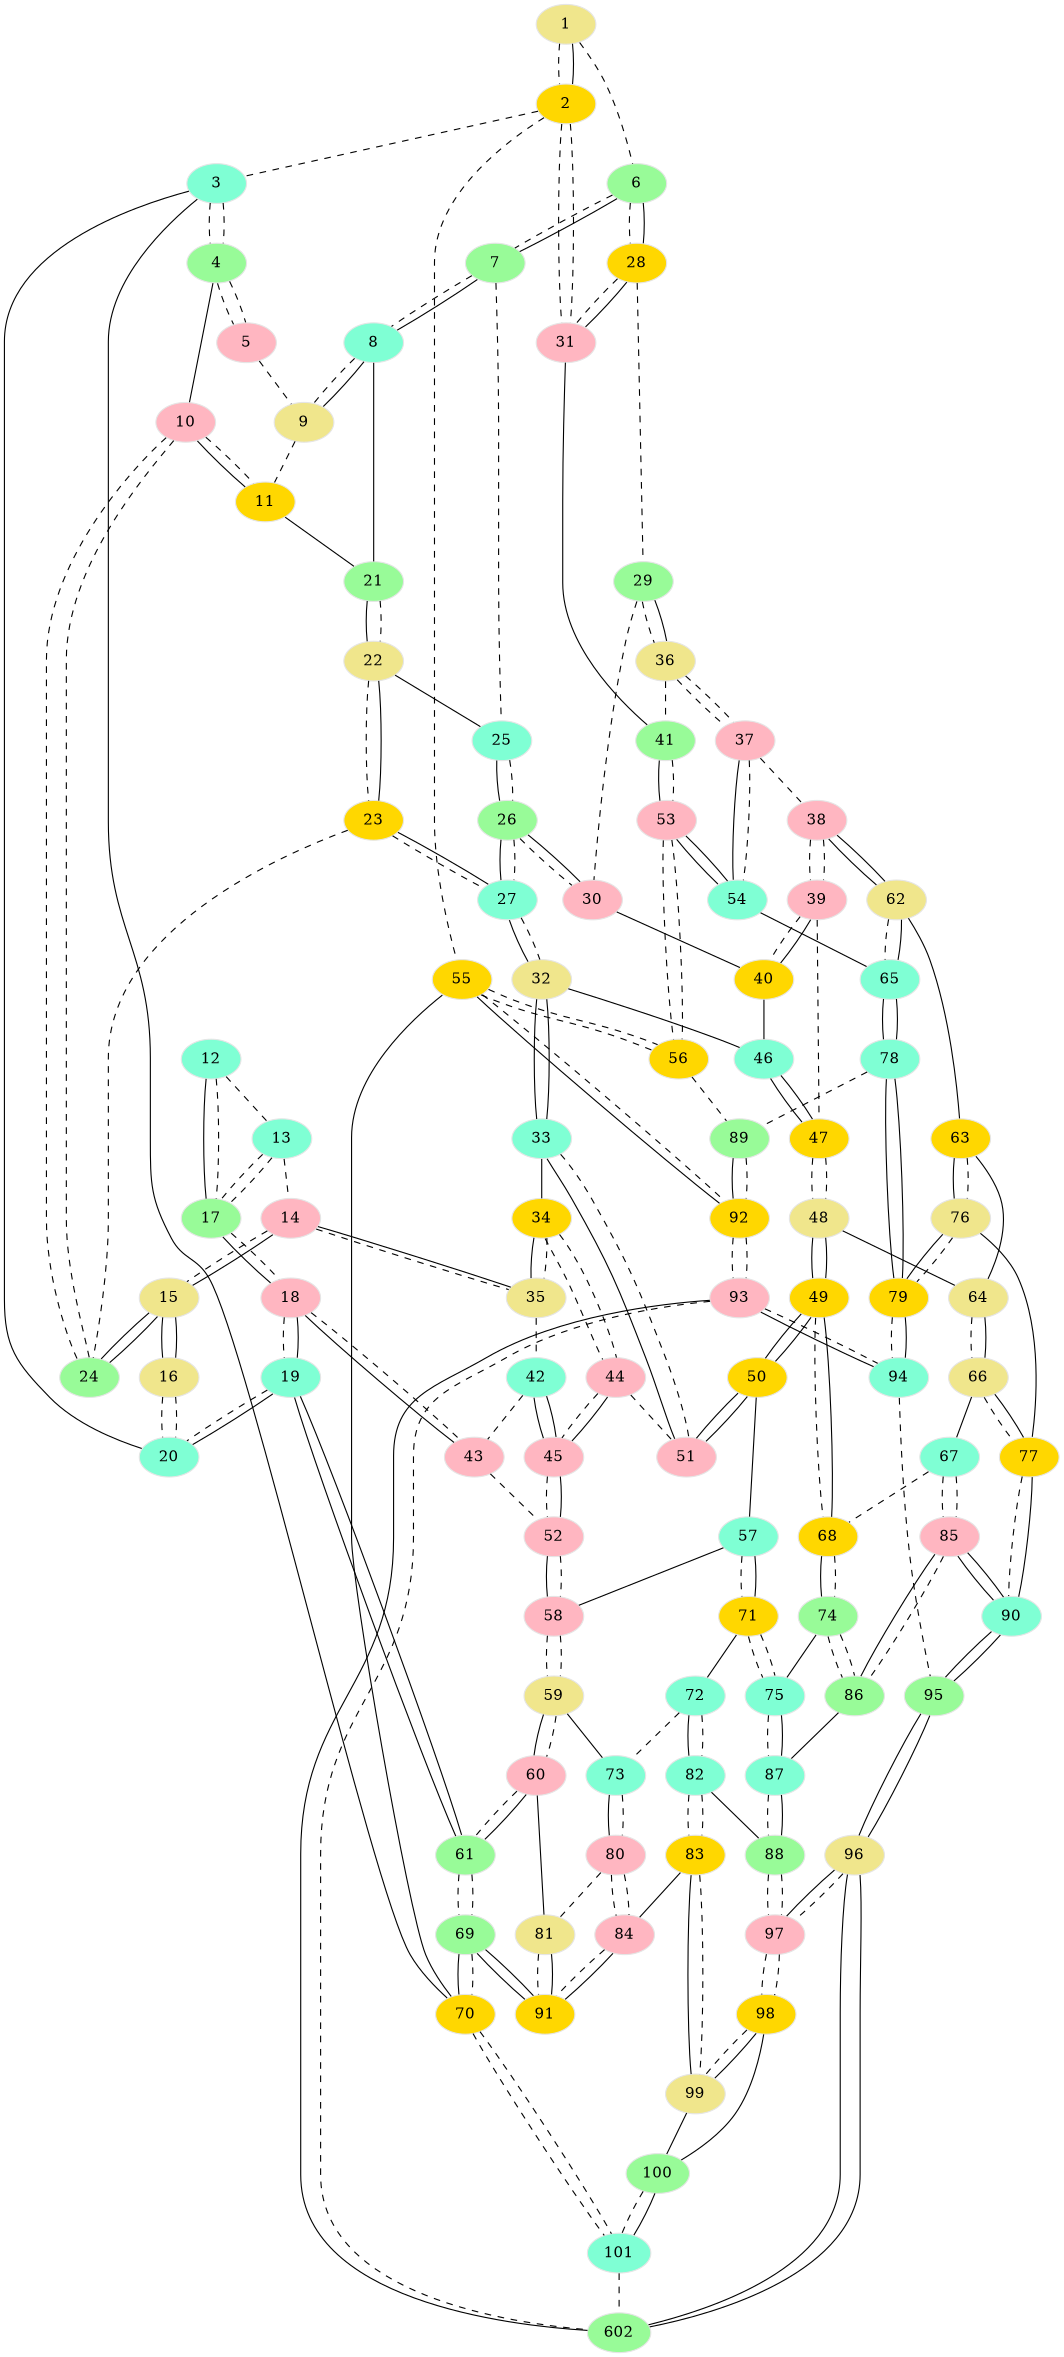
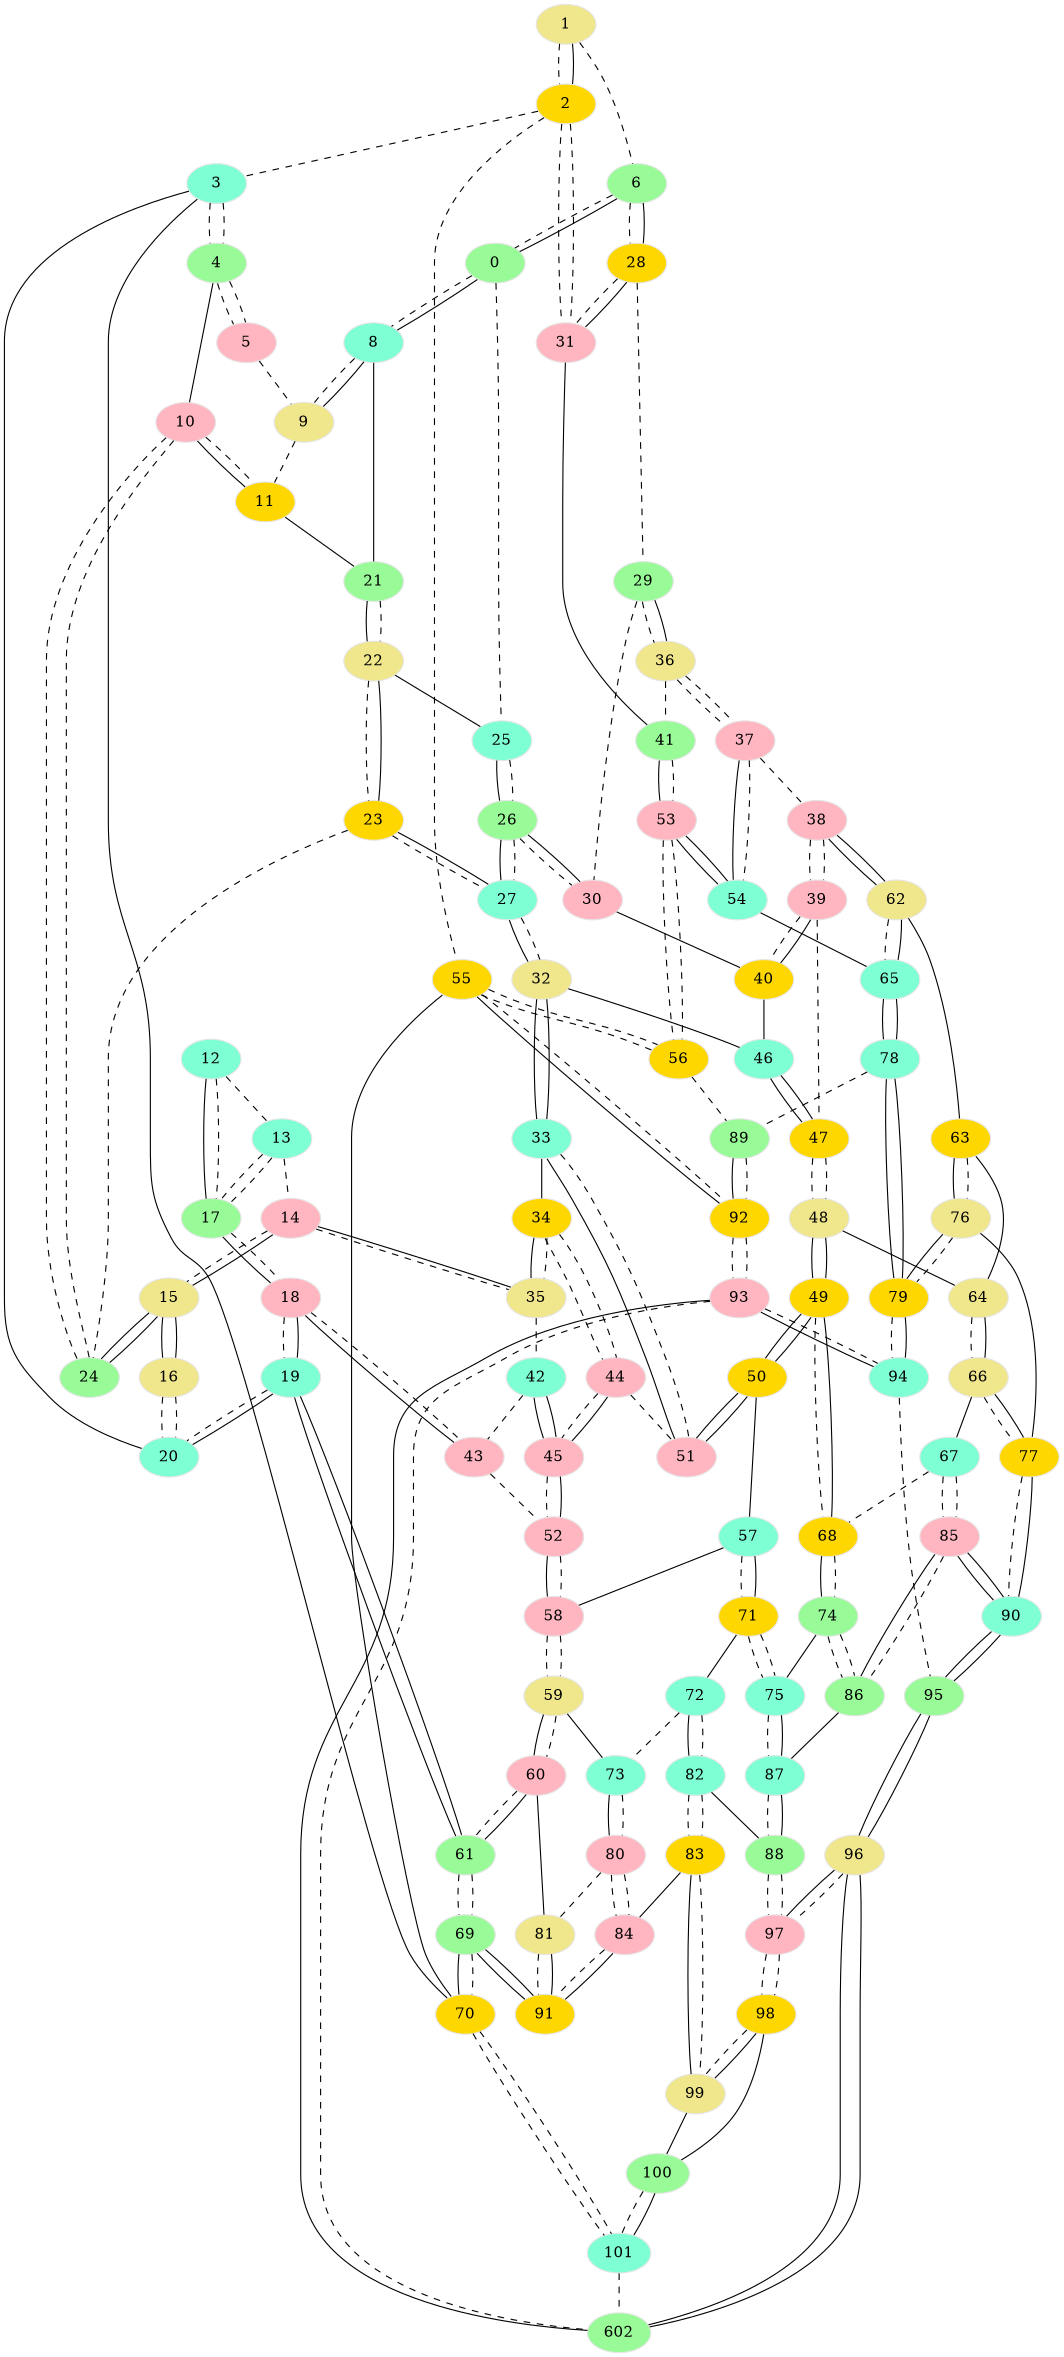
node "7": label "7" -> "0"
